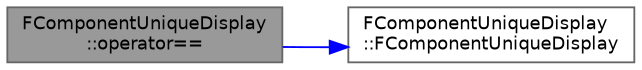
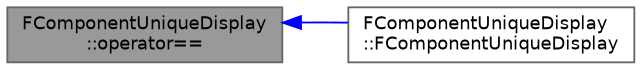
edge "FComponentUniqueDisplay ::operator==" -> "FComponentUniqueDisplay ::FComponentUniqueDisplay": reversed
